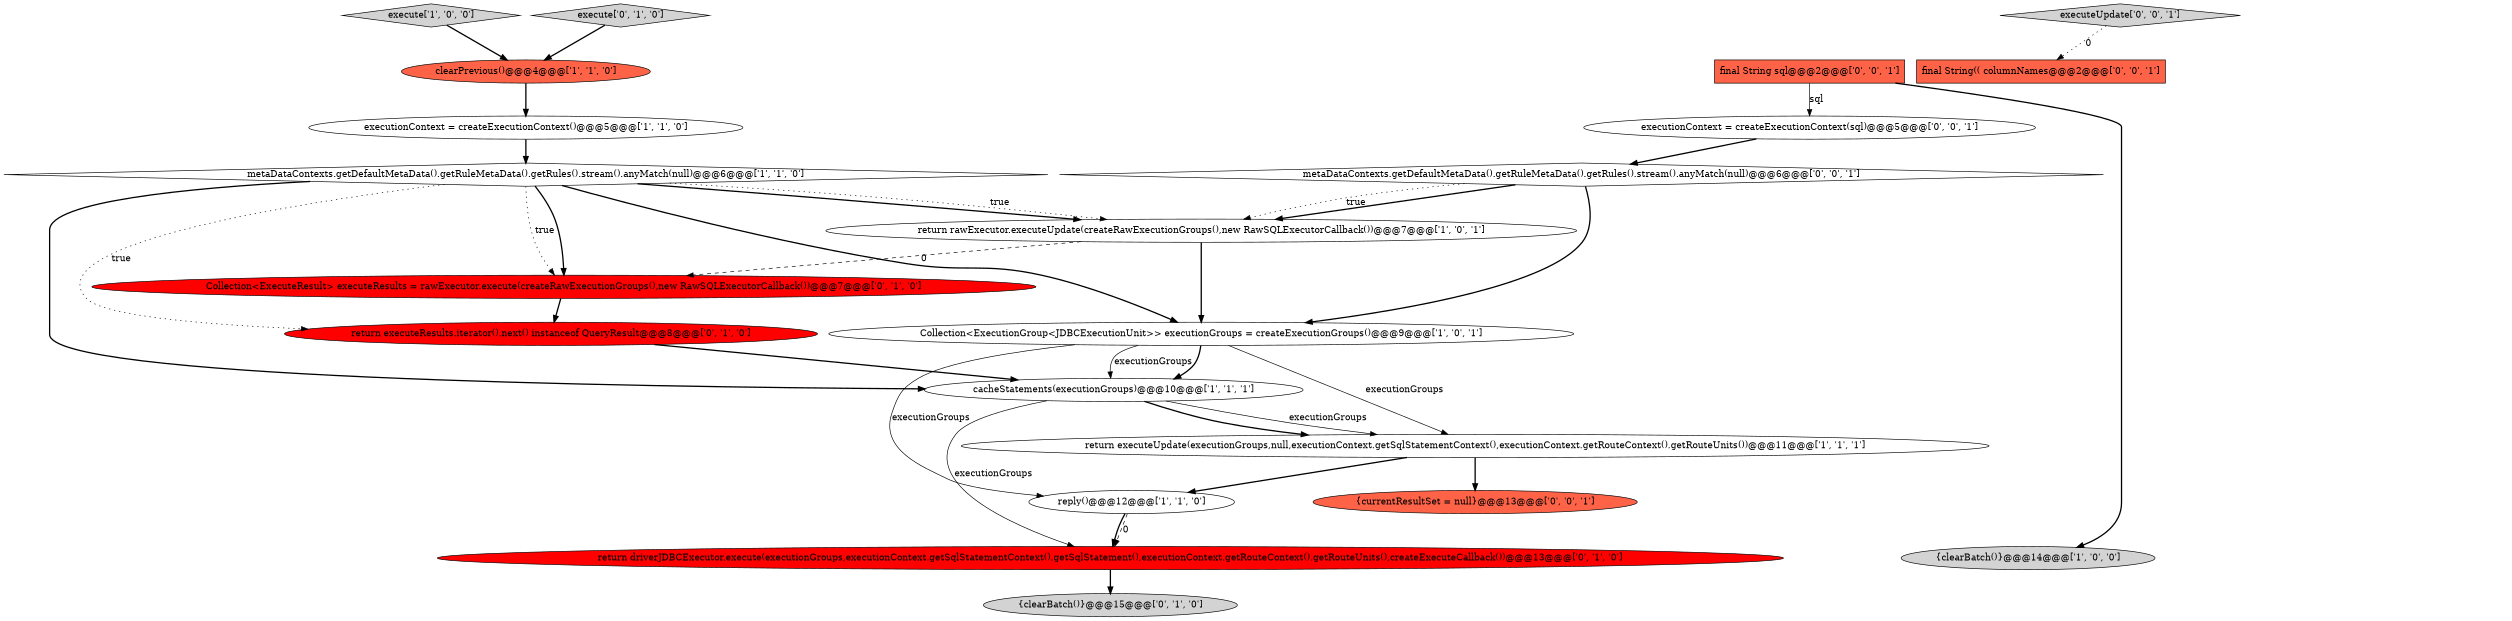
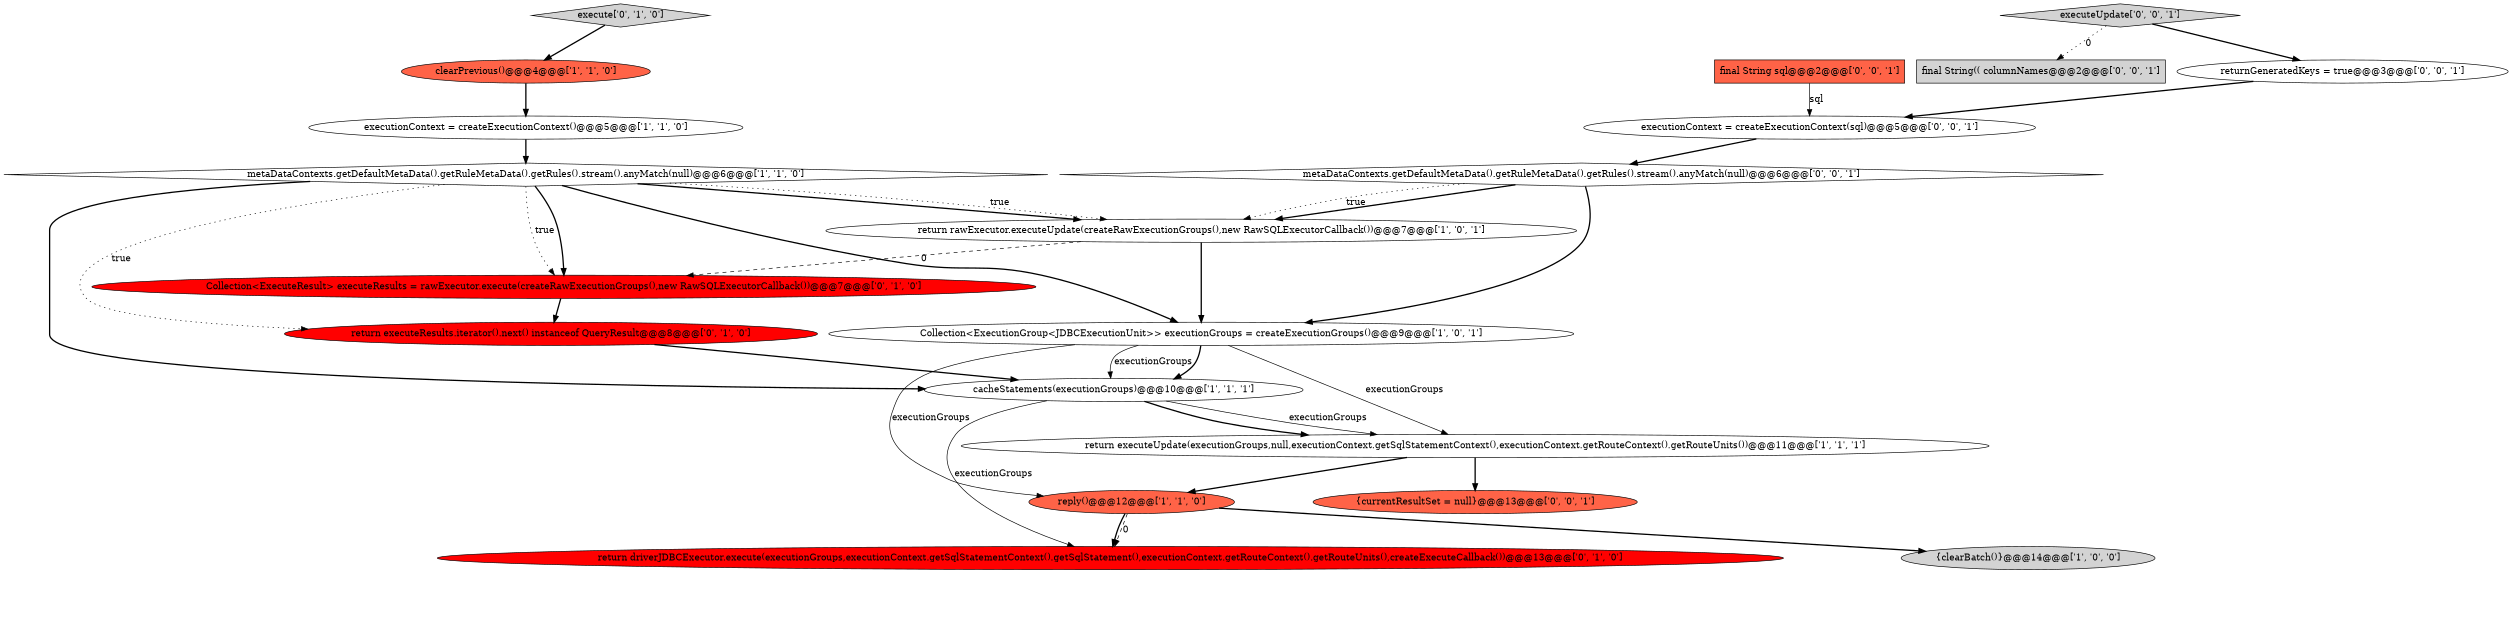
node "execute['1', '0', '0']": removed
node "final String(( columnNames@@@2@@@['0', '0', '1']": fillcolor tomato -> lightgray
node "returnGeneratedKeys = true@@@3@@@['0', '0', '1']": added
edge "final String sql@@@2@@@['0', '0', '1']" -> "{clearBatch()}@@@14@@@['1', '0', '0']": now "reply()@@@12@@@['1', '1', '0']" -> "{clearBatch()}@@@14@@@['1', '0', '0']"
node "reply()@@@12@@@['1', '1', '0']": fillcolor white -> tomato
node "{clearBatch()}@@@15@@@['0', '1', '0']": removed
